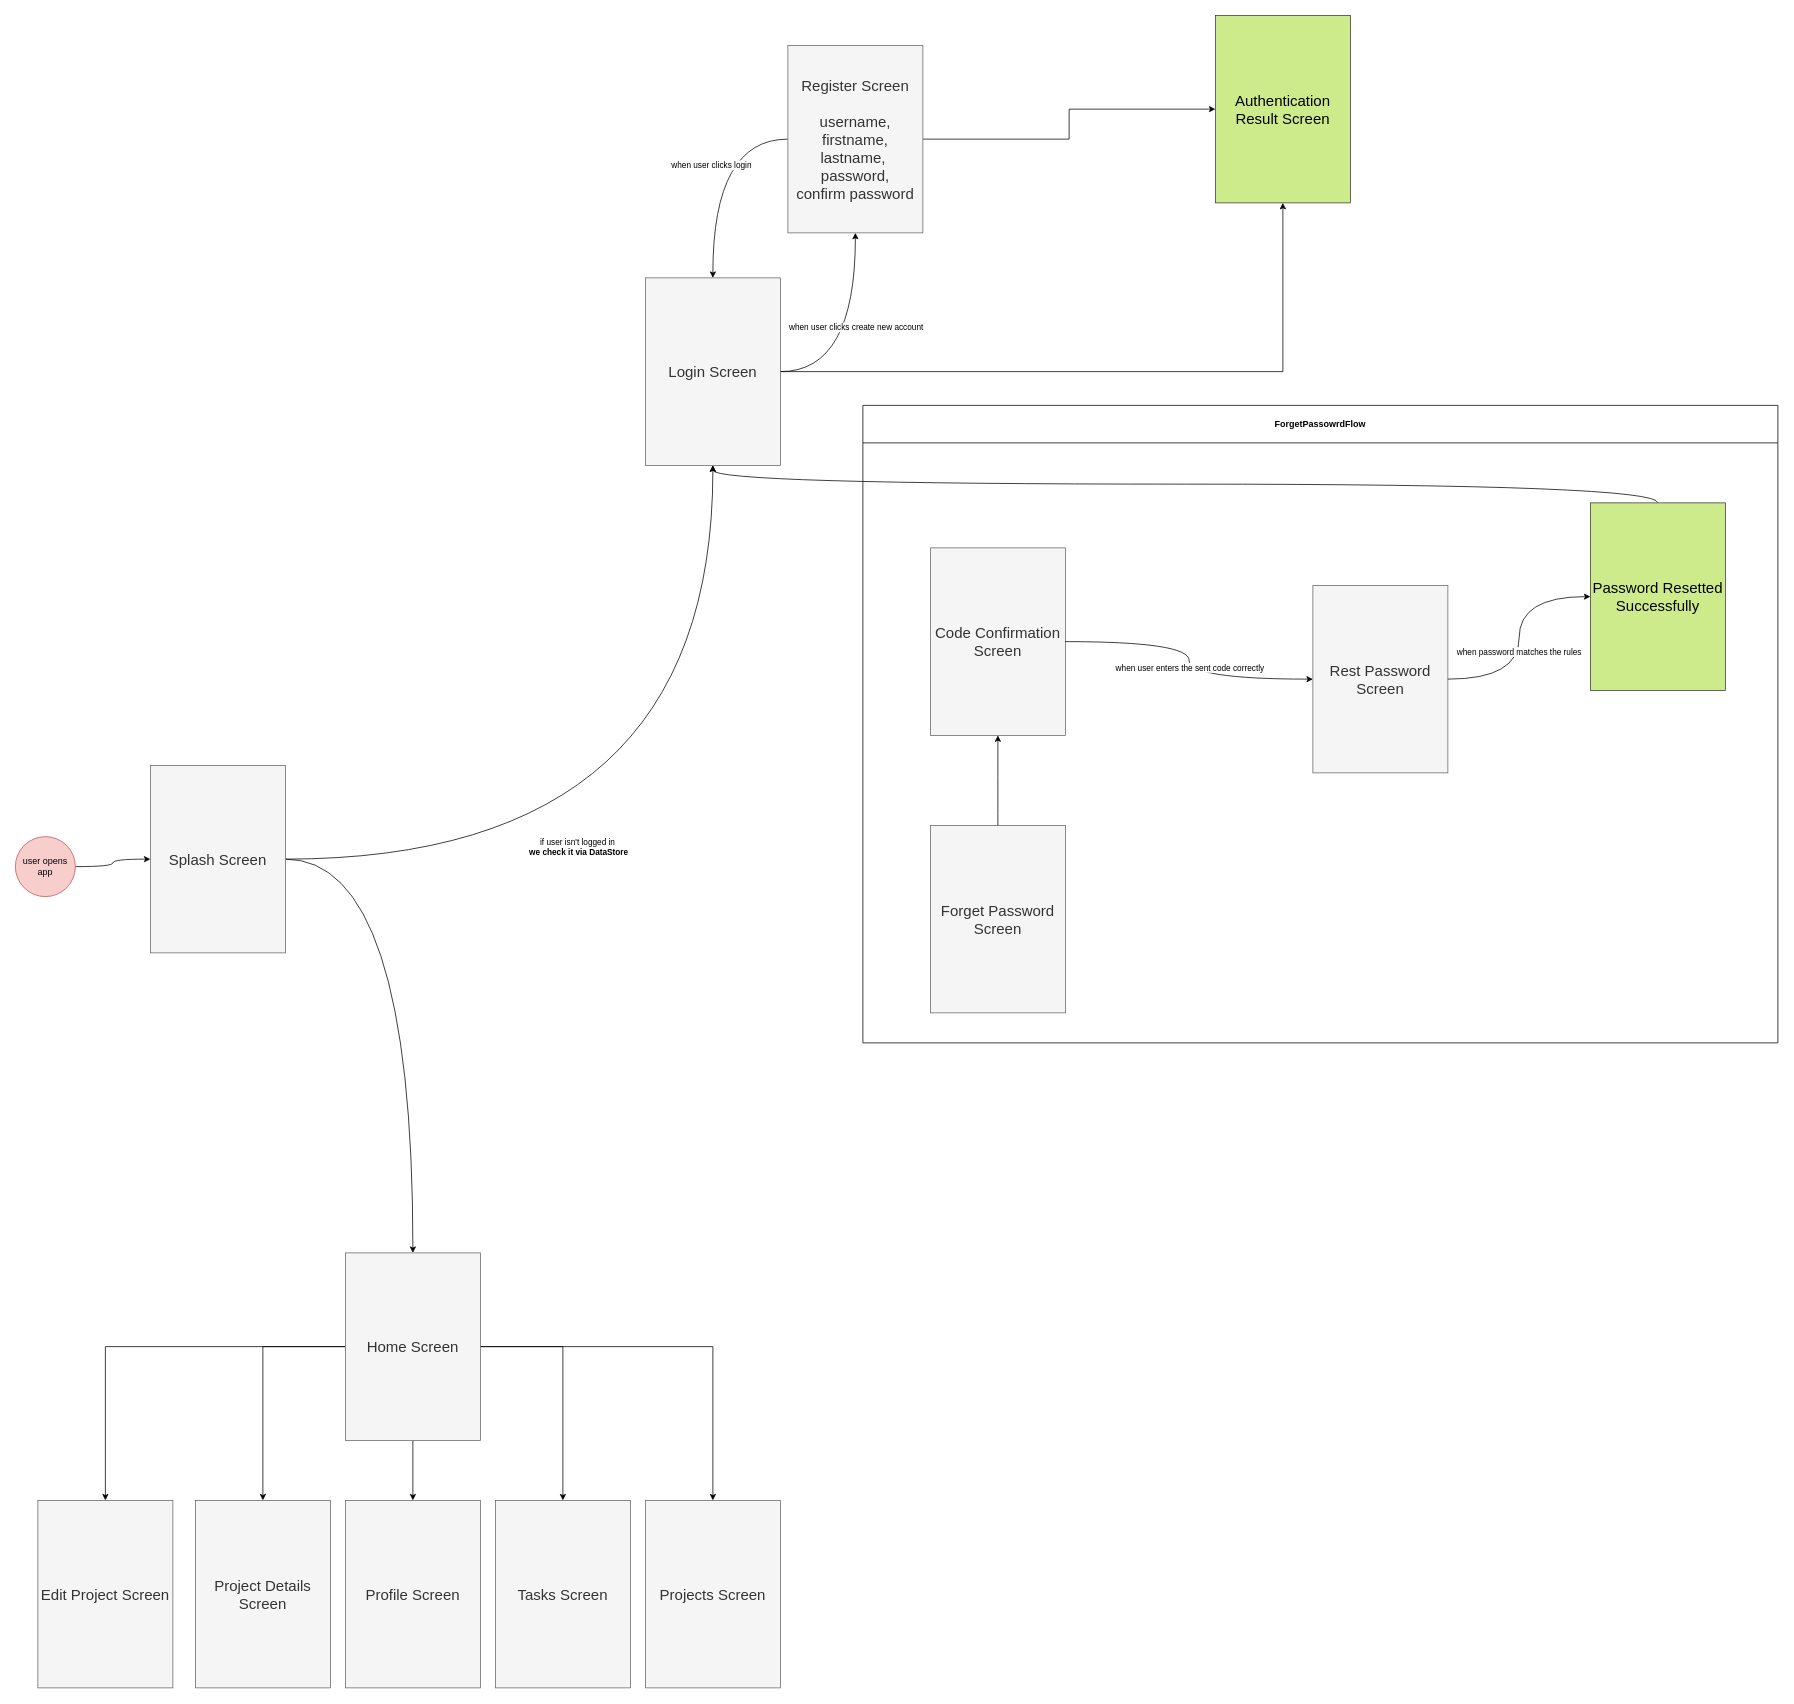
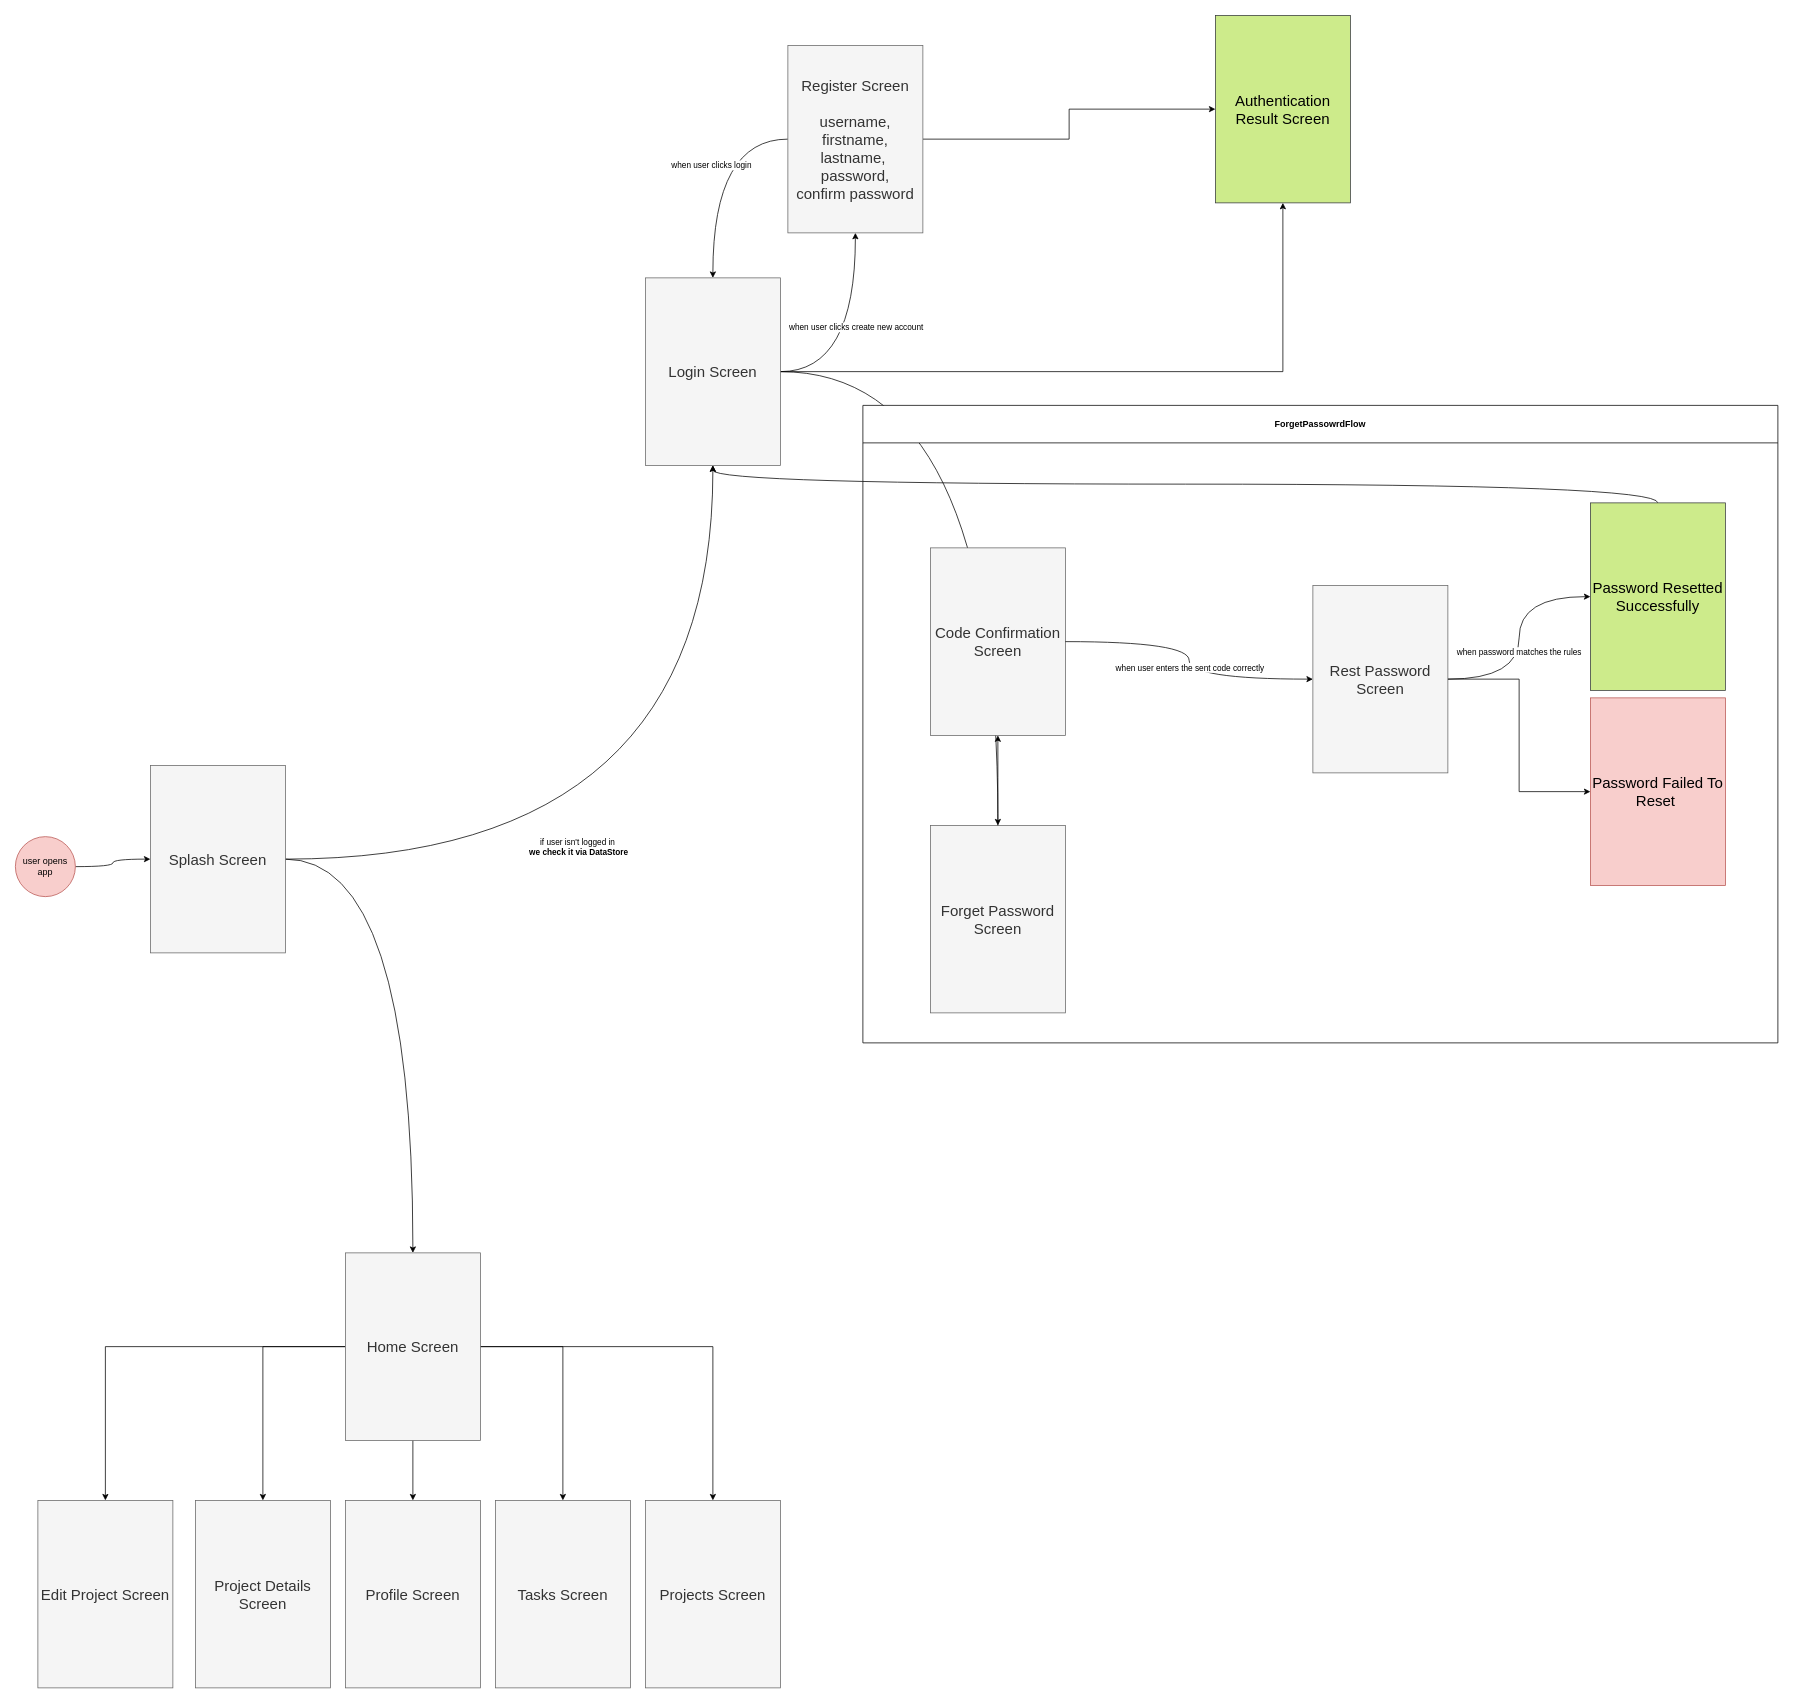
edge "Login Screen" -> "Forget Password Screen": added
edge "Rest Password Screen" -> "Password Failed To Reset": added
node "Password Failed To Reset": added
